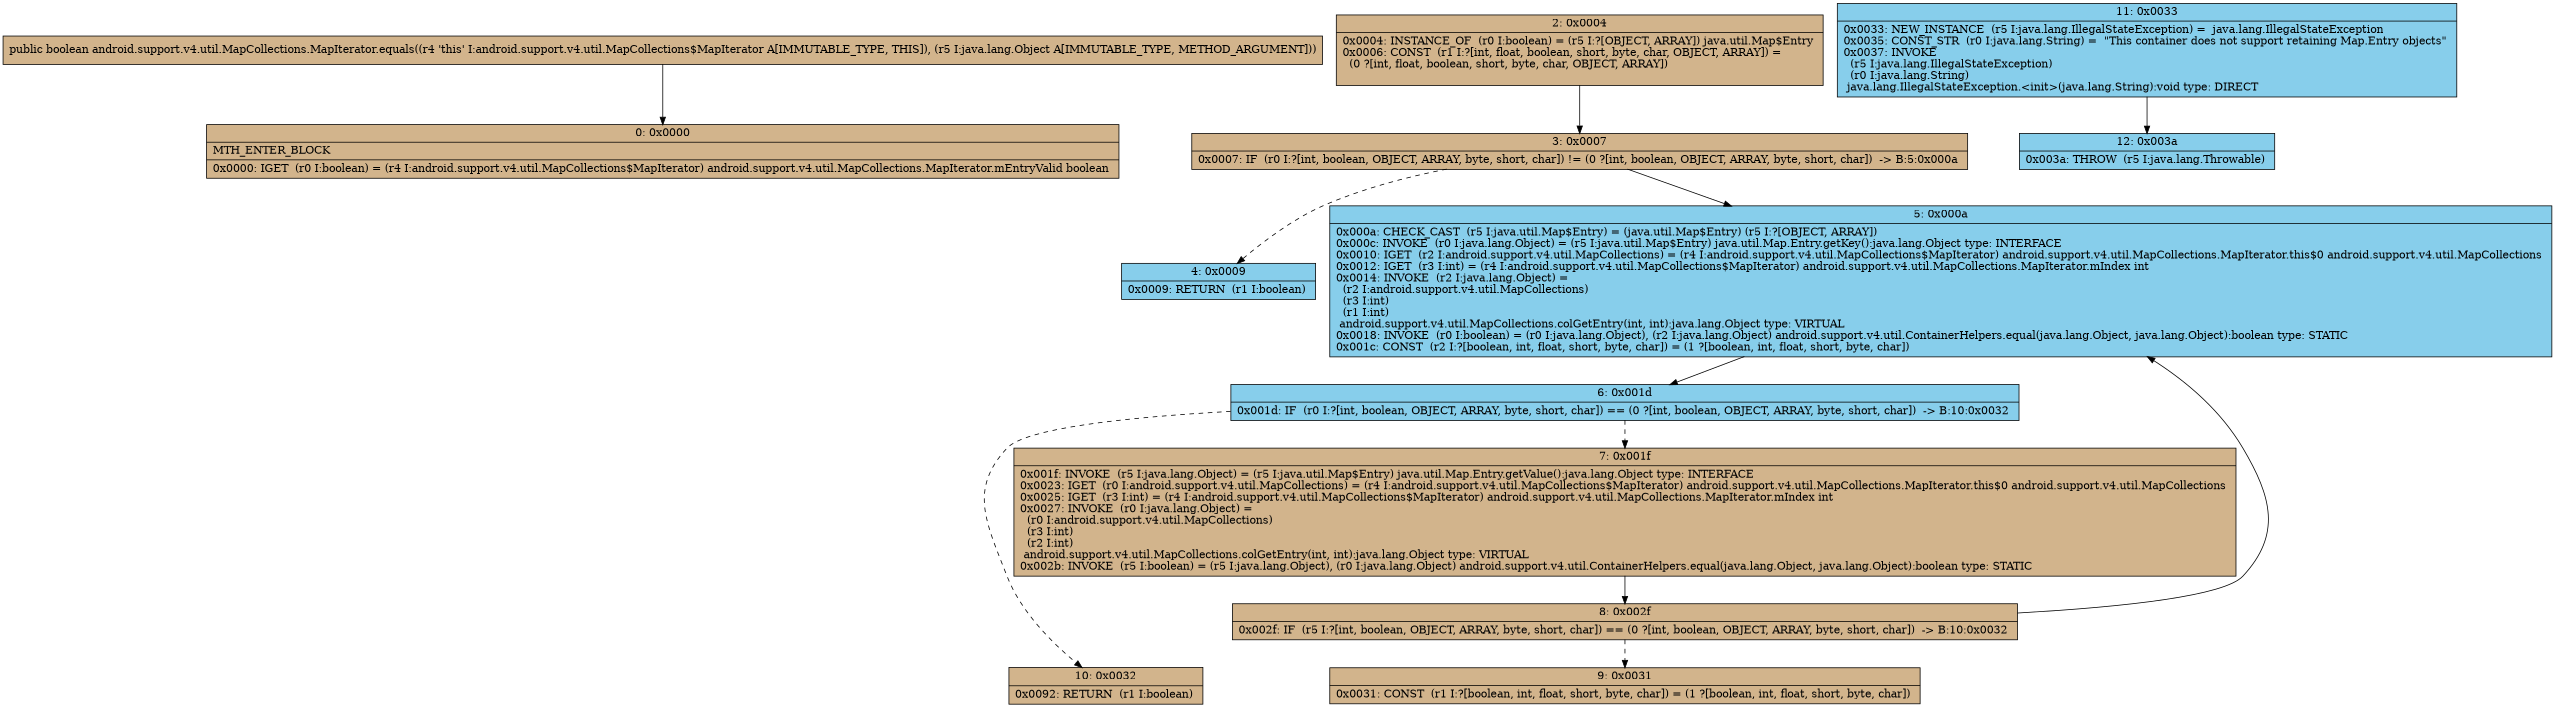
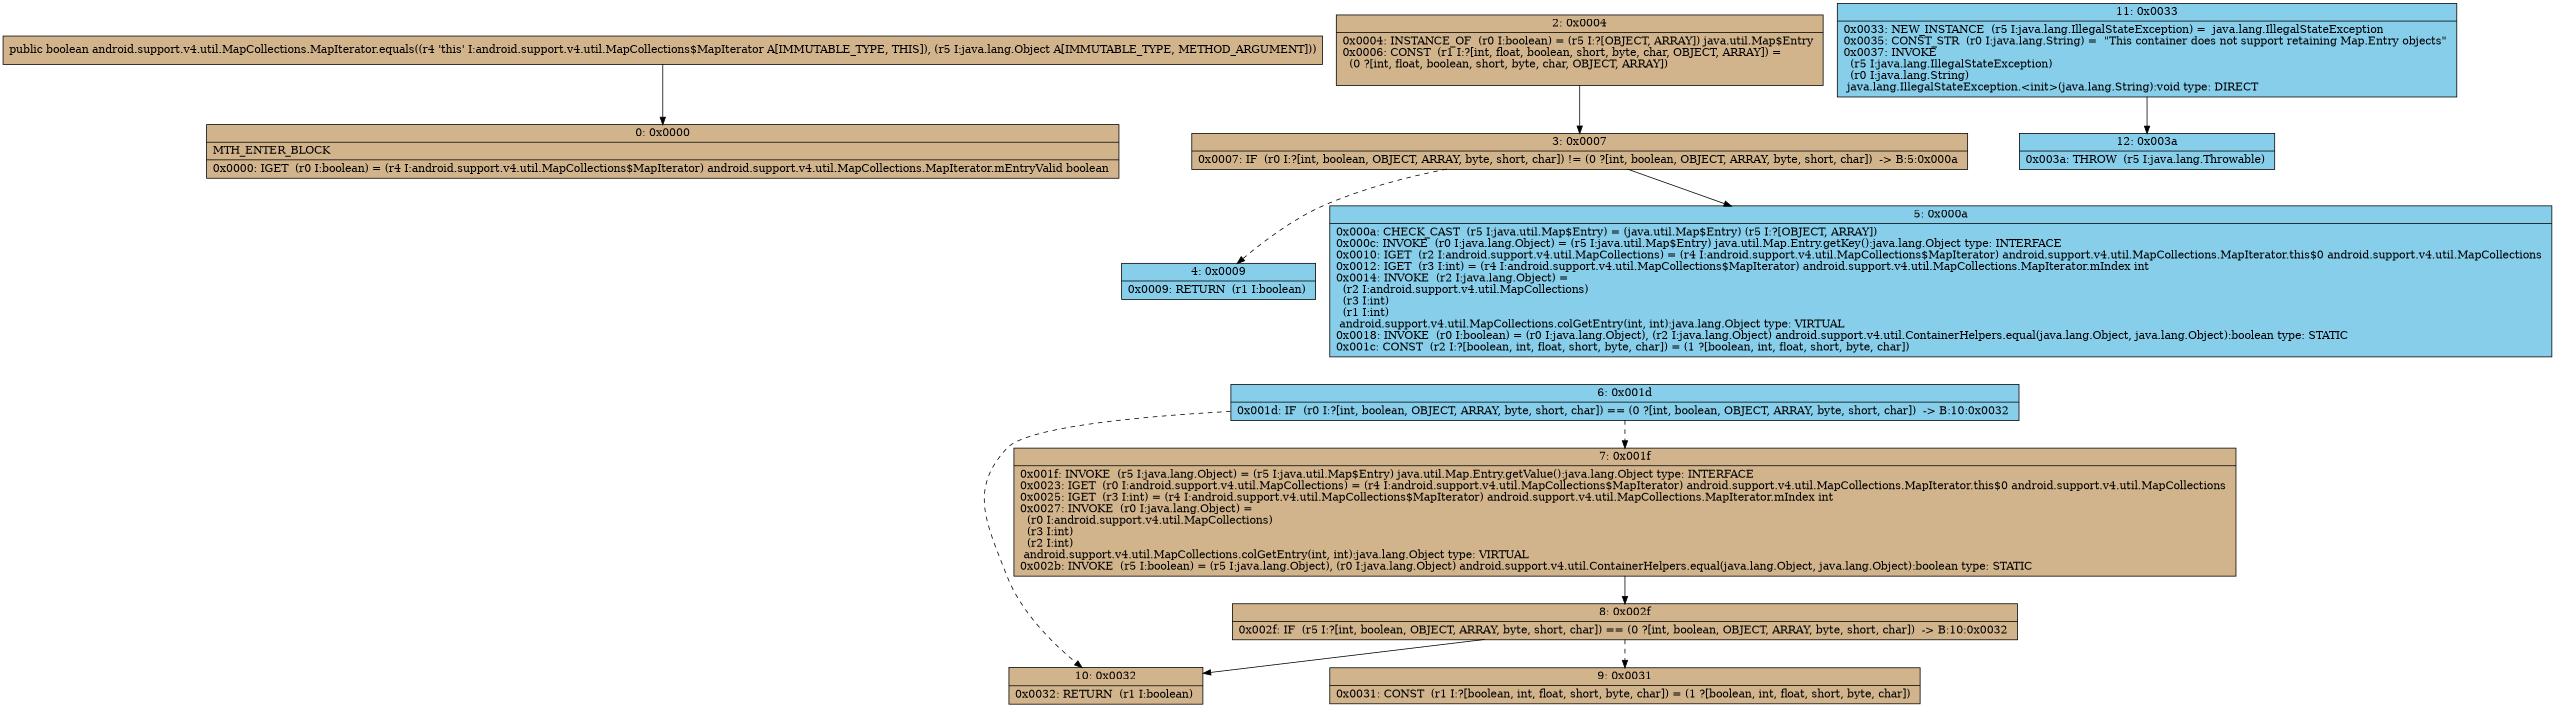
edge "5: 0x000a" -> "6: 0x001d": removed
edge "8: 0x002f" -> "5: 0x000a": now "8: 0x002f" -> "10: 0x0032"
node "10: 0x0032": text "0x0092: RETURN  (r1 I:boolean)" -> "0x0032: RETURN  (r1 I:boolean)"
